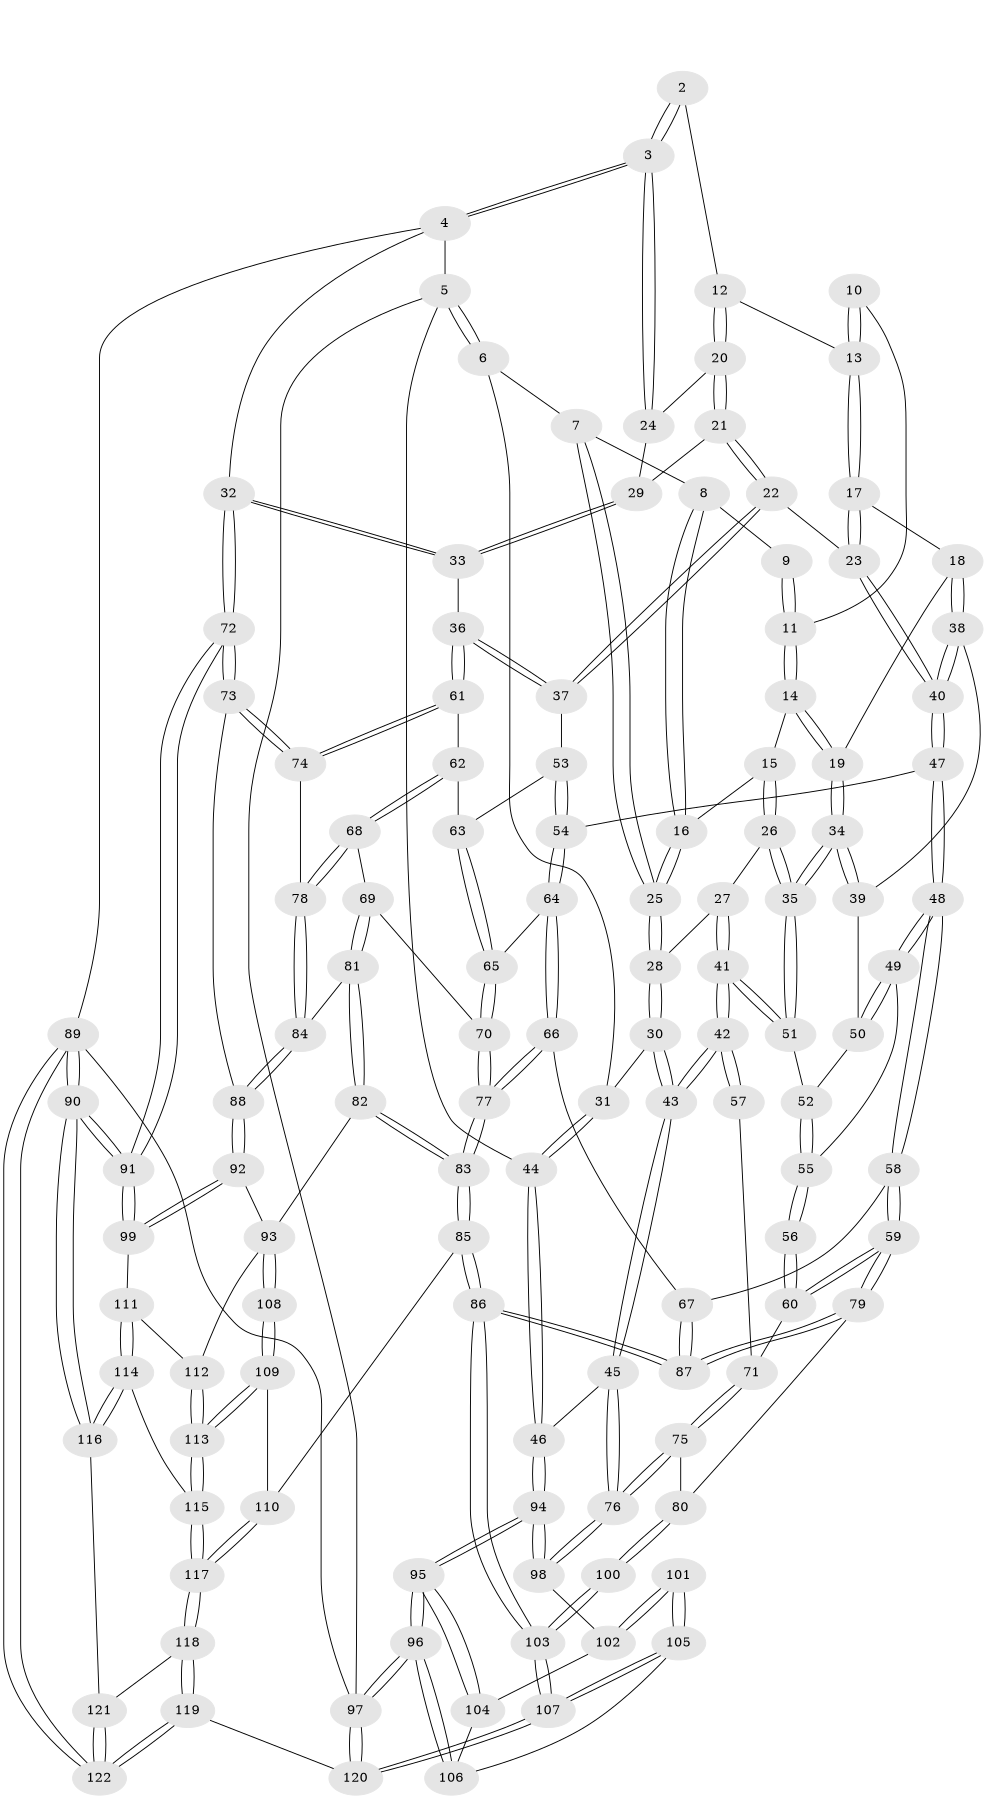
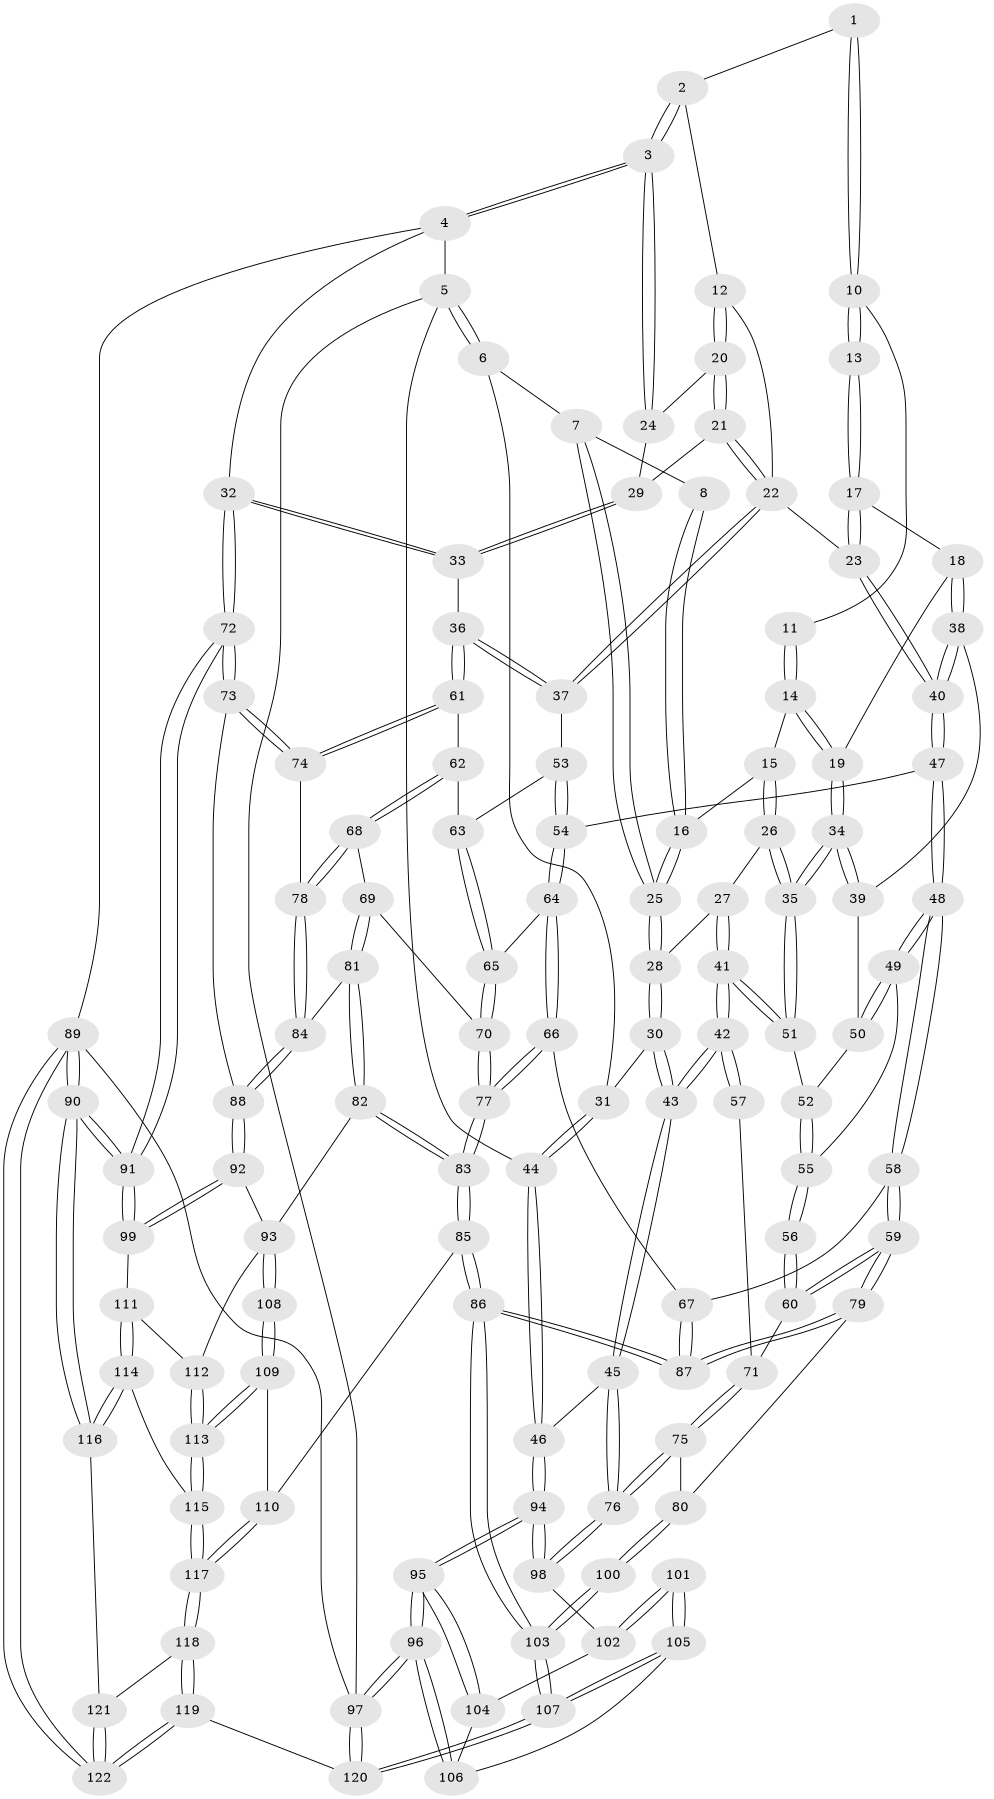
node "1": added
edge "12" -- "13": now "12" -- "22"
node "9": removed
